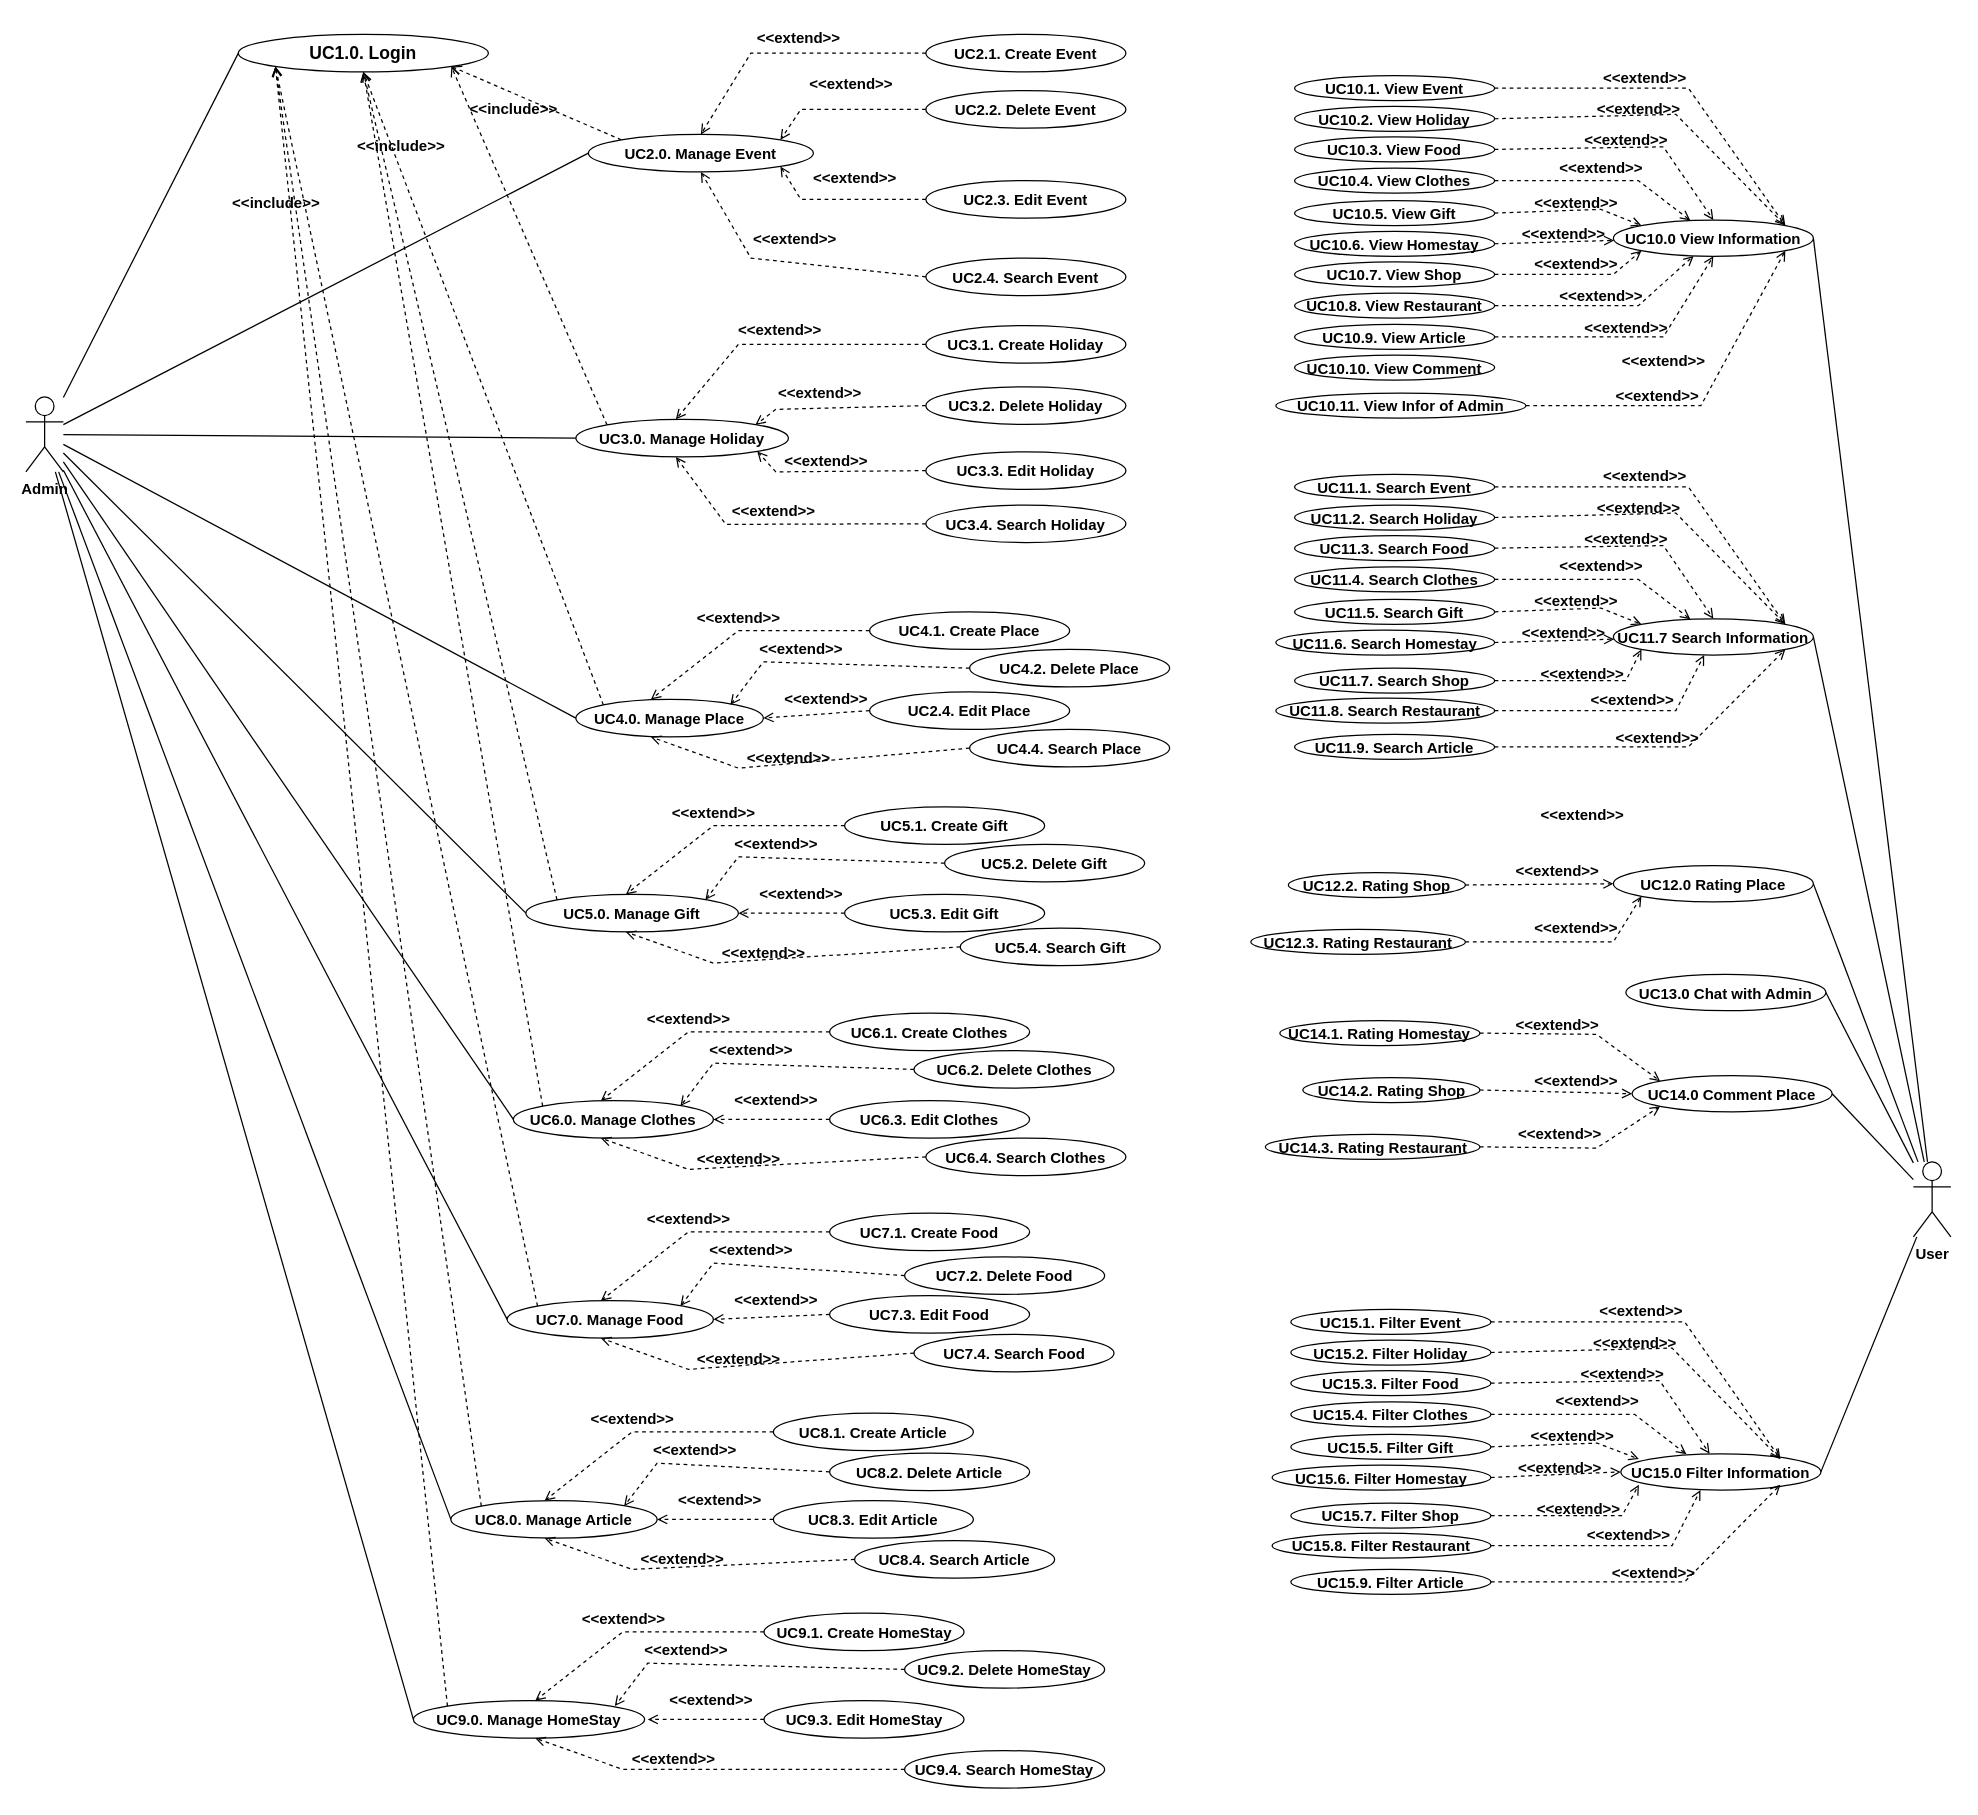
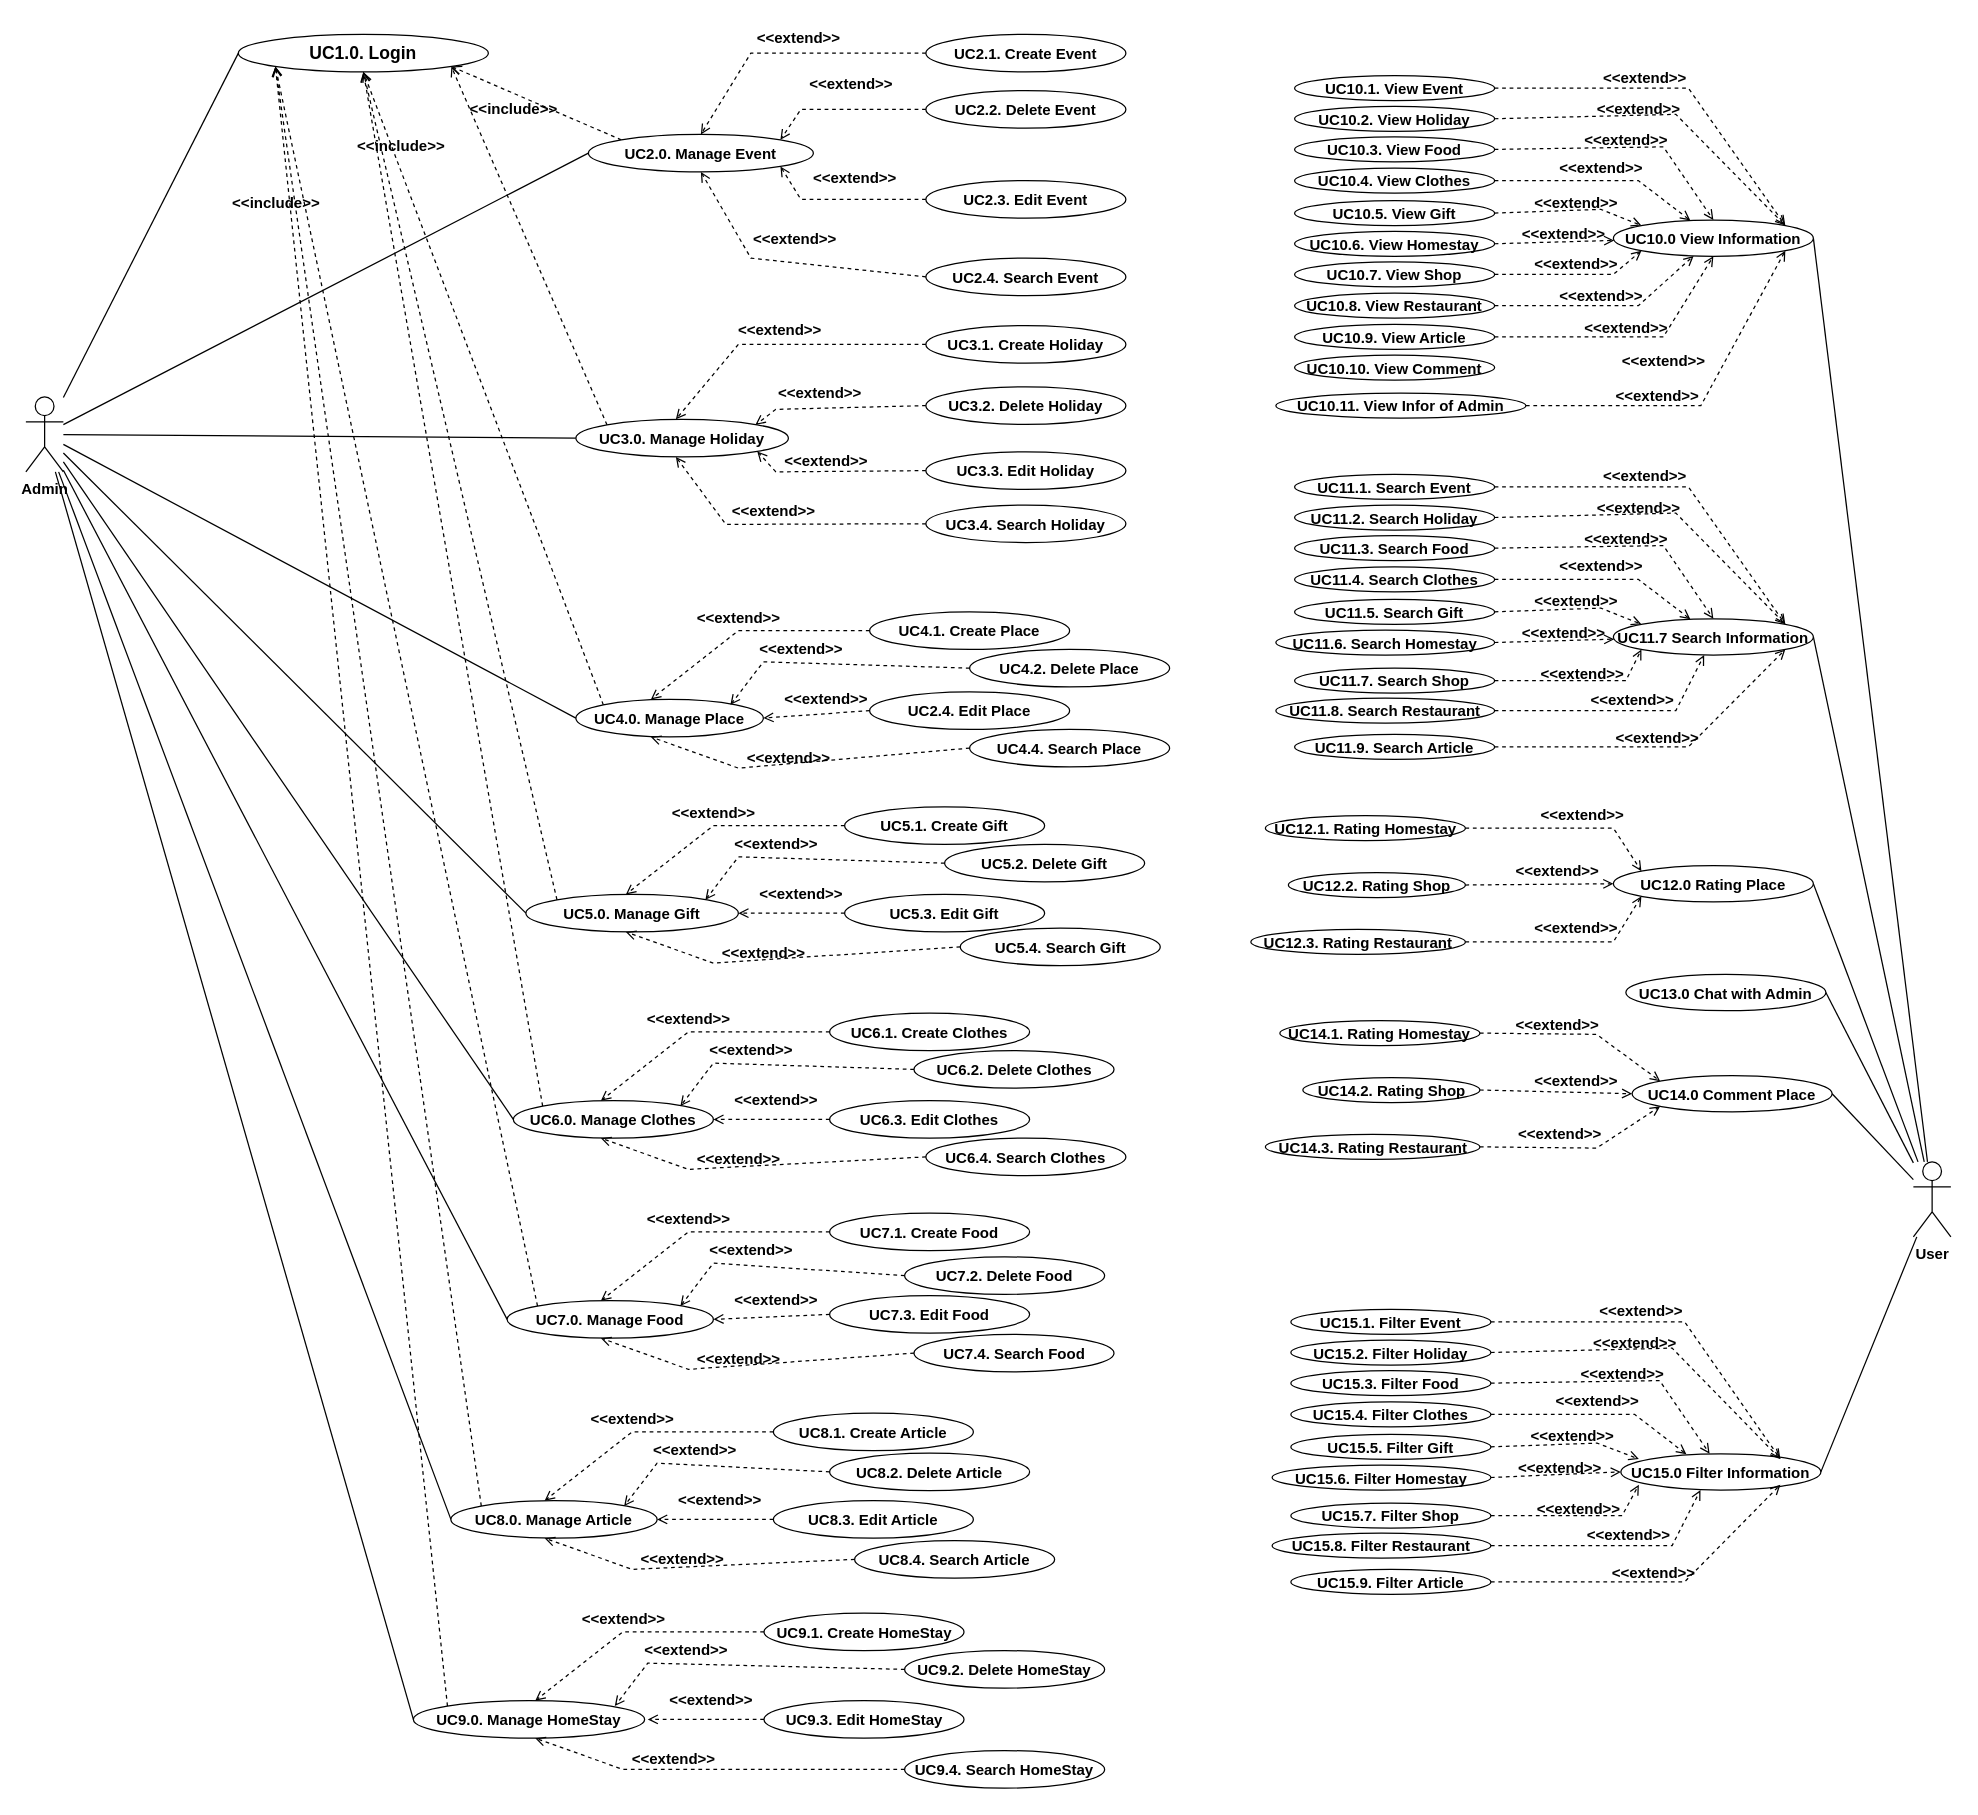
node "UC12.1. Rating Homestay": added
edge "UC12.1. Rating Homestay" -> "UC12.0 Rating Place": added
